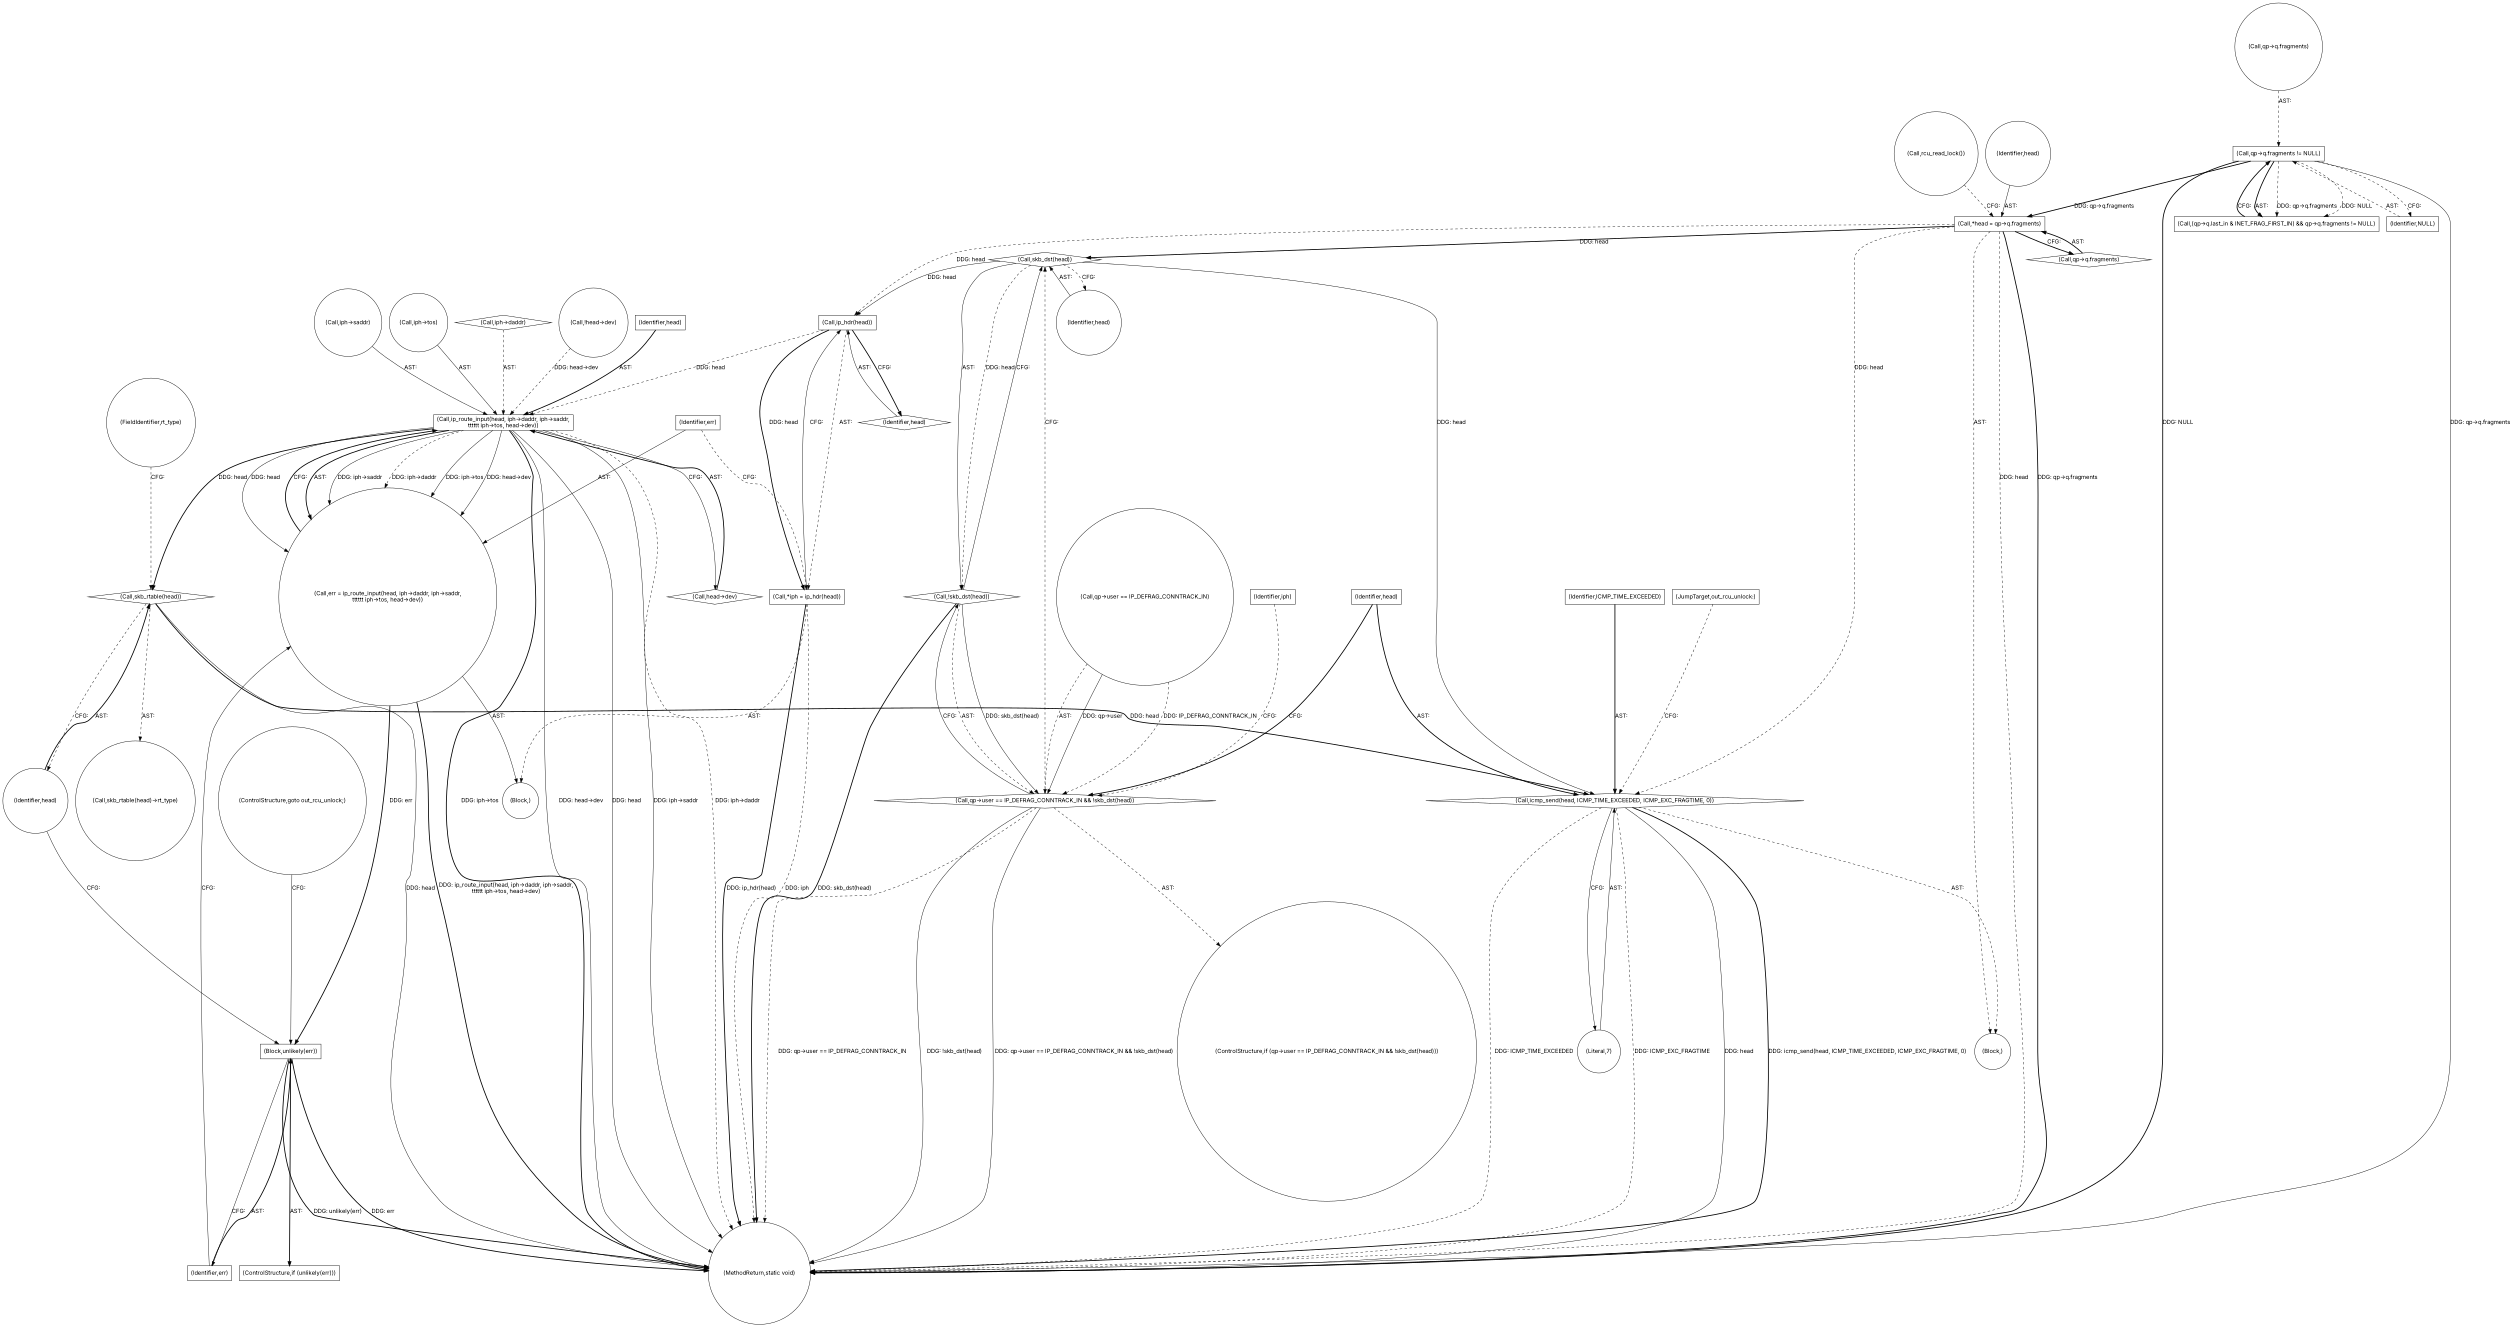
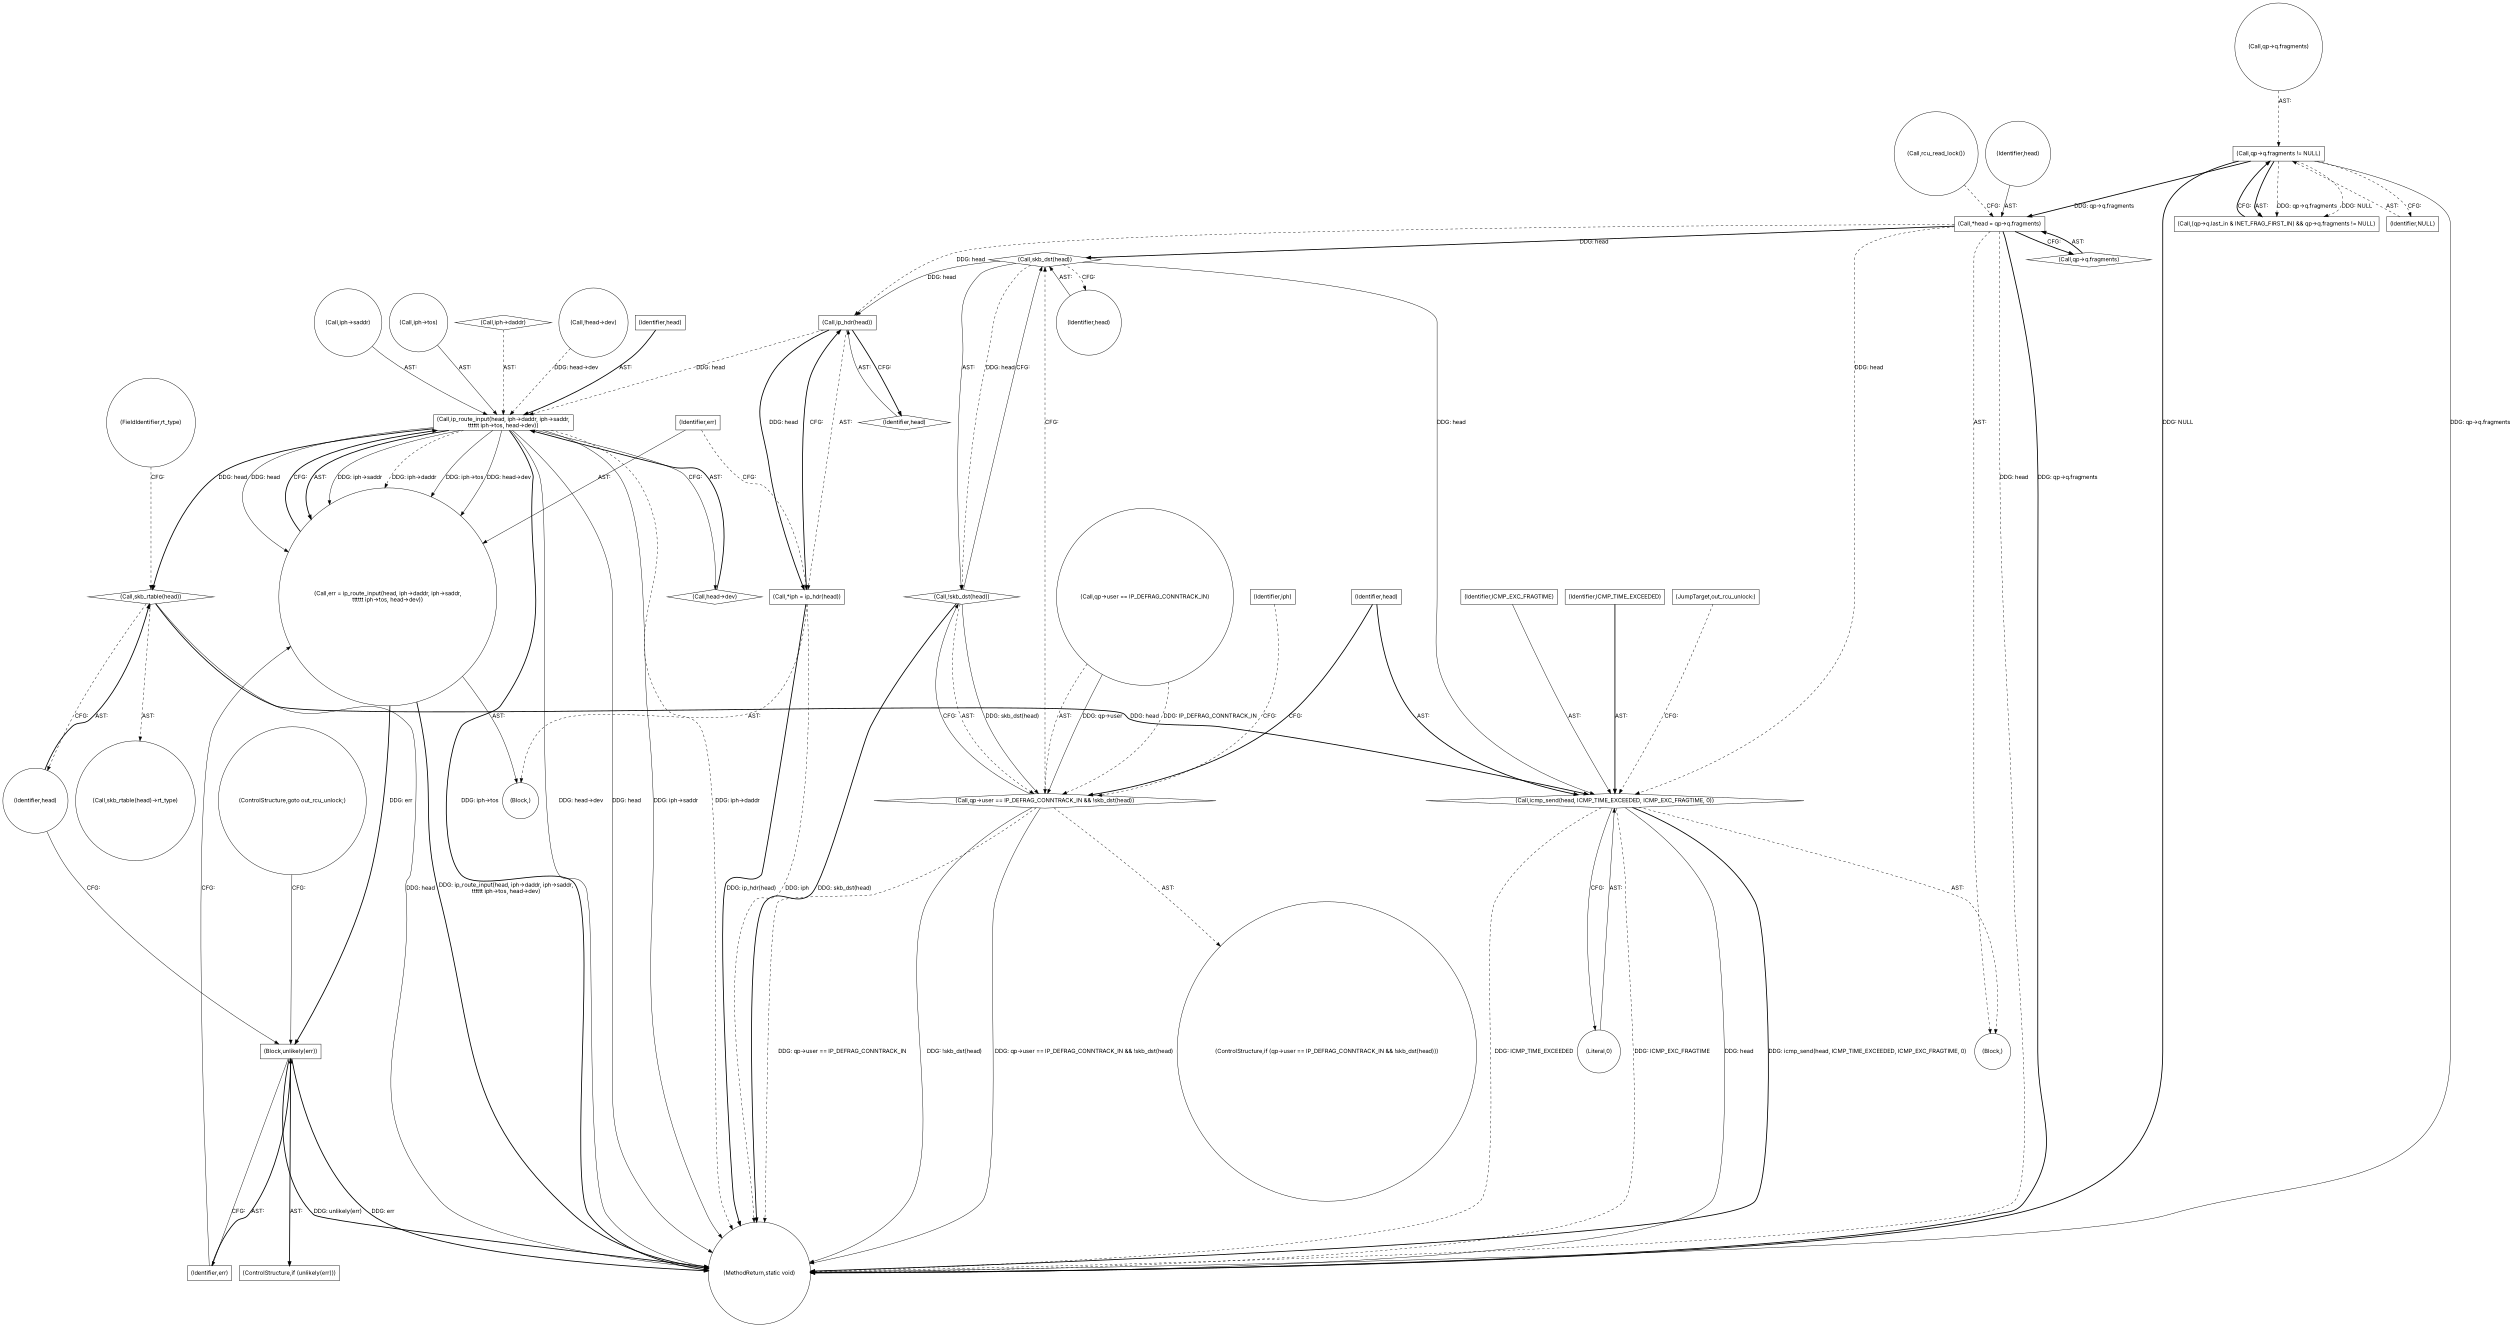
edge "(Call,*iph = ip_hdr(head))" -> "(Call,ip_hdr(head))": style solid -> bold
node "(Identifier,ICMP_EXC_FRAGTIME)": added
node "(Literal,7)": label "(Literal,7)" -> "(Literal,0)"
